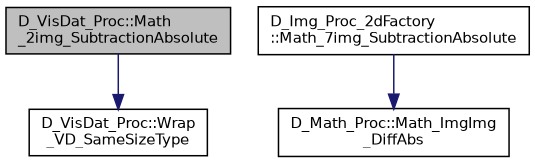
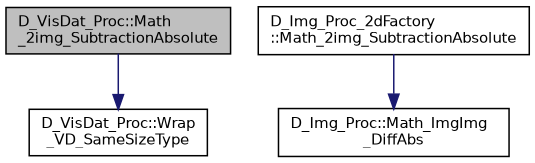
node "D_Img_Proc_2dFactory ::Math_7img_SubtractionAbsolute": label "D_Img_Proc_2dFactory ::Math_7img_SubtractionAbsolute" -> "D_Img_Proc_2dFactory ::Math_2img_SubtractionAbsolute"
node "D_Math_Proc::Math_ImgImg _DiffAbs": label "D_Math_Proc::Math_ImgImg _DiffAbs" -> "D_Img_Proc::Math_ImgImg _DiffAbs"
